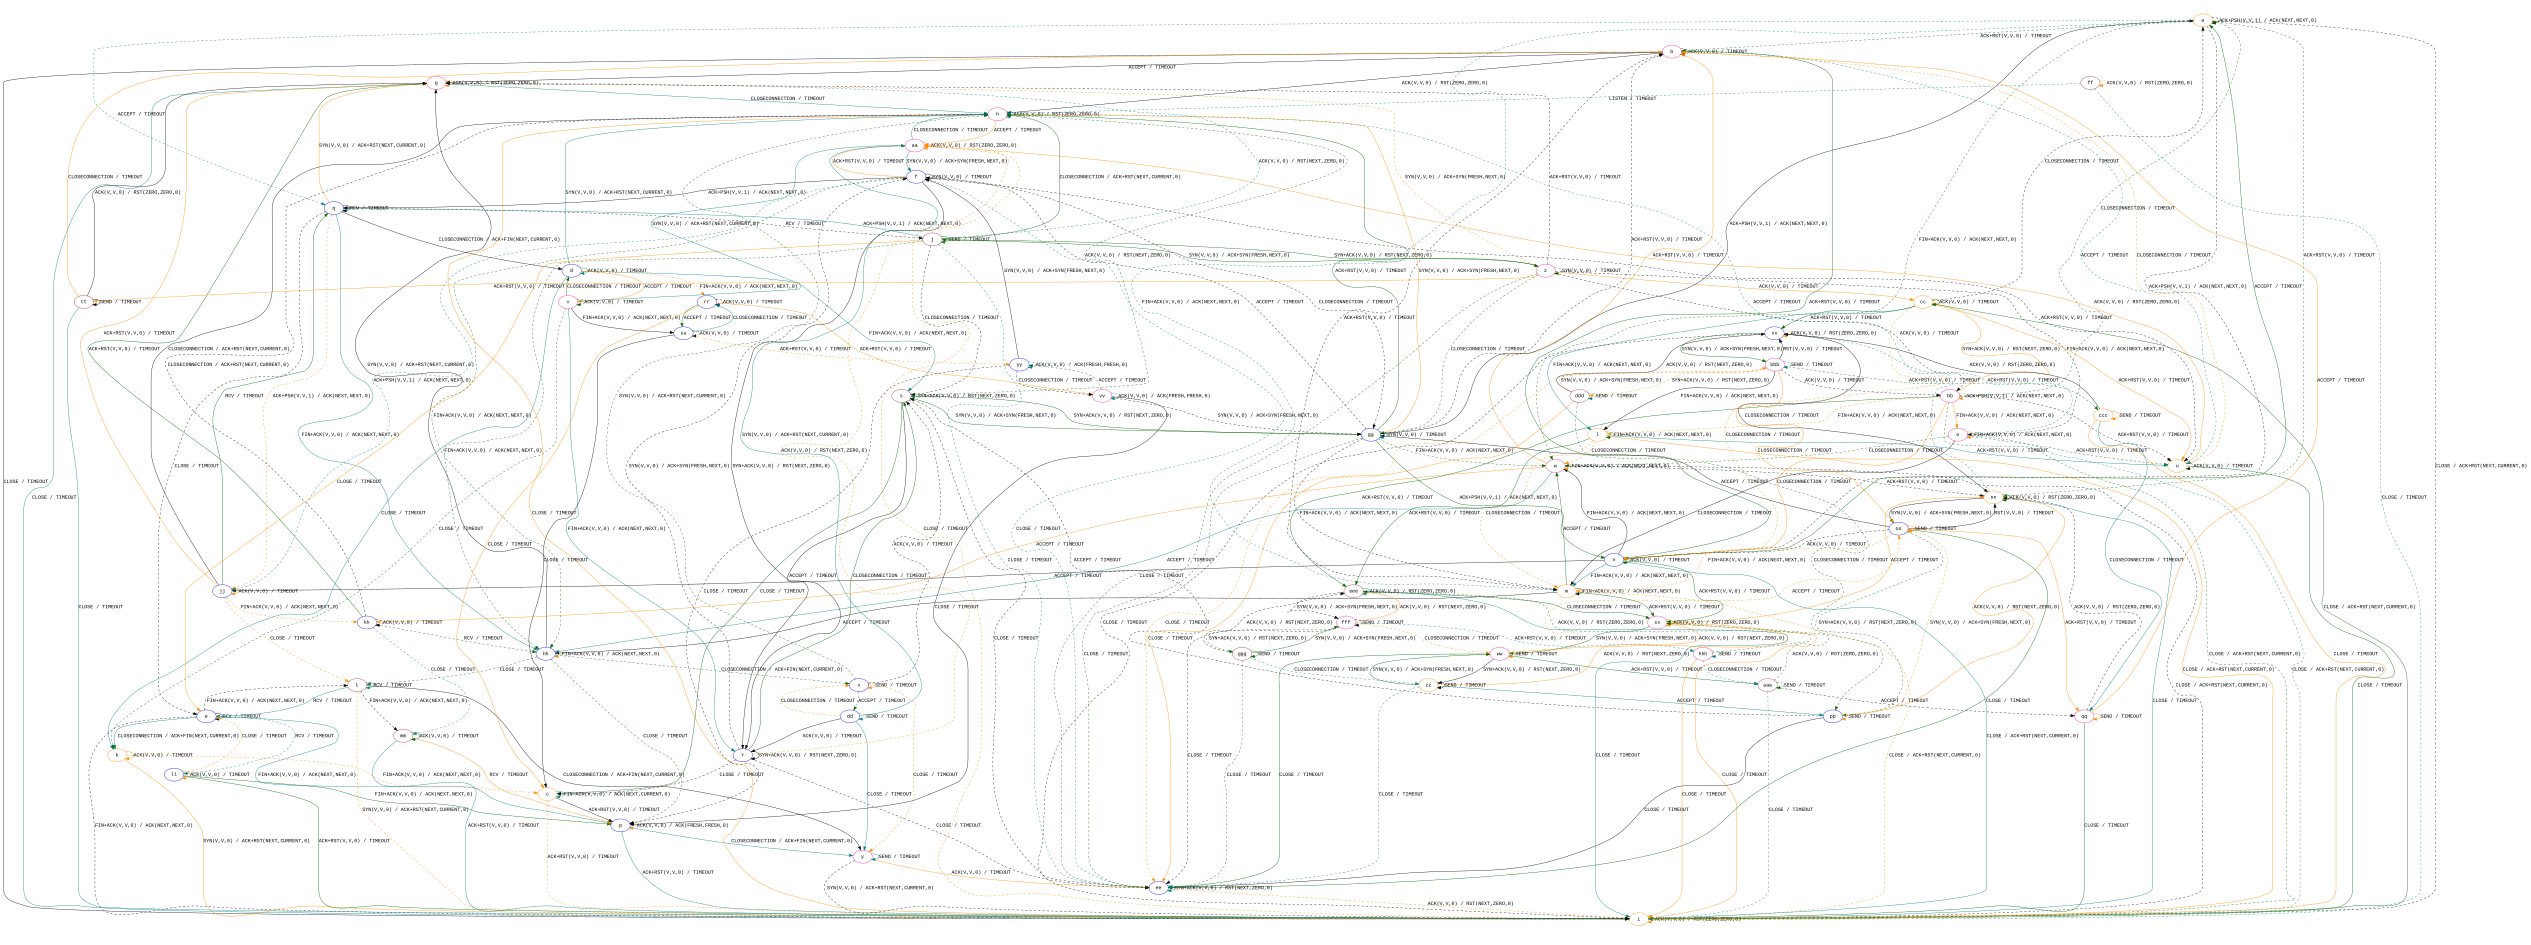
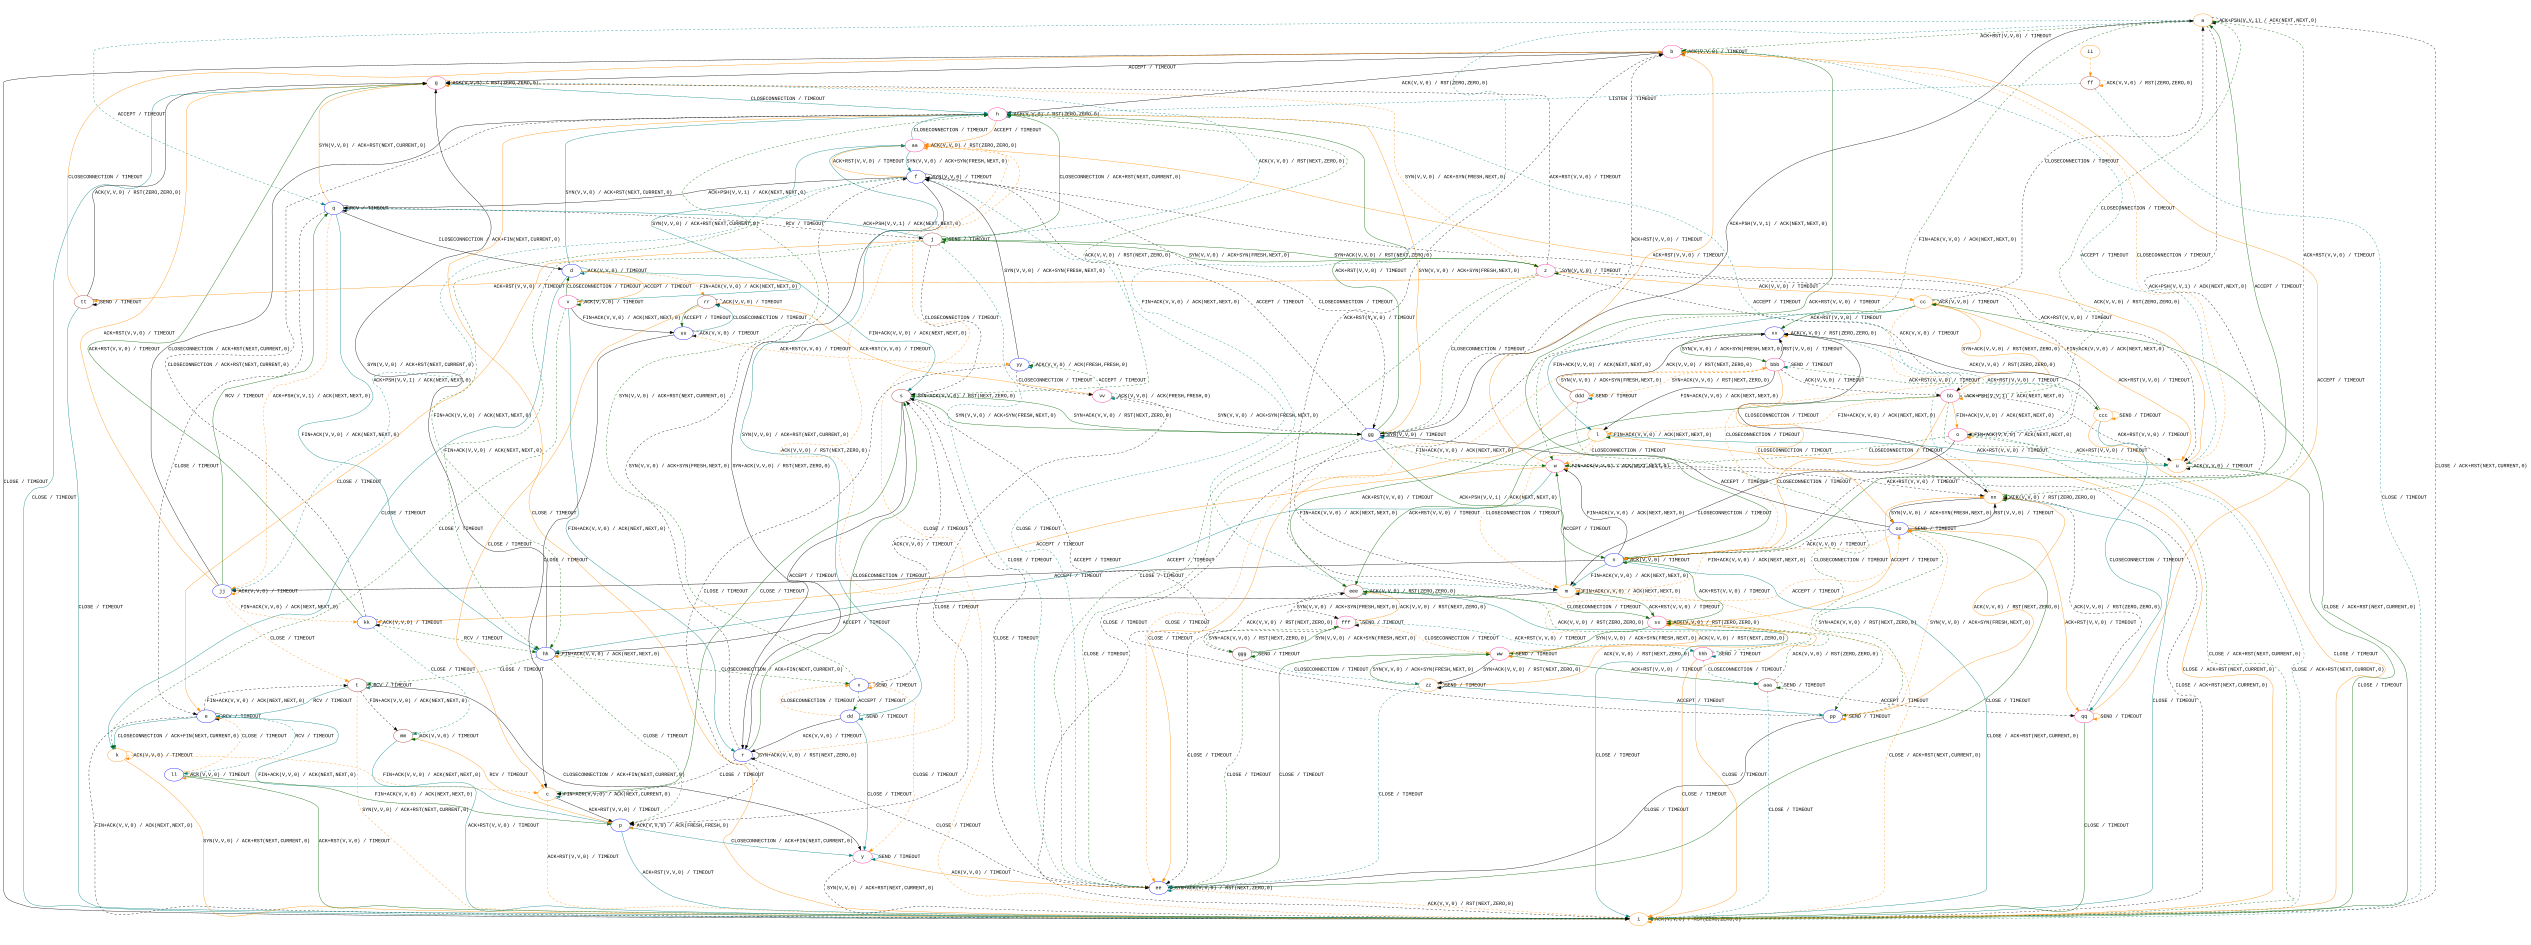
node "ii": added
node "rr": color blue -> brown
edge "vv" -> "p": style solid -> dashed
